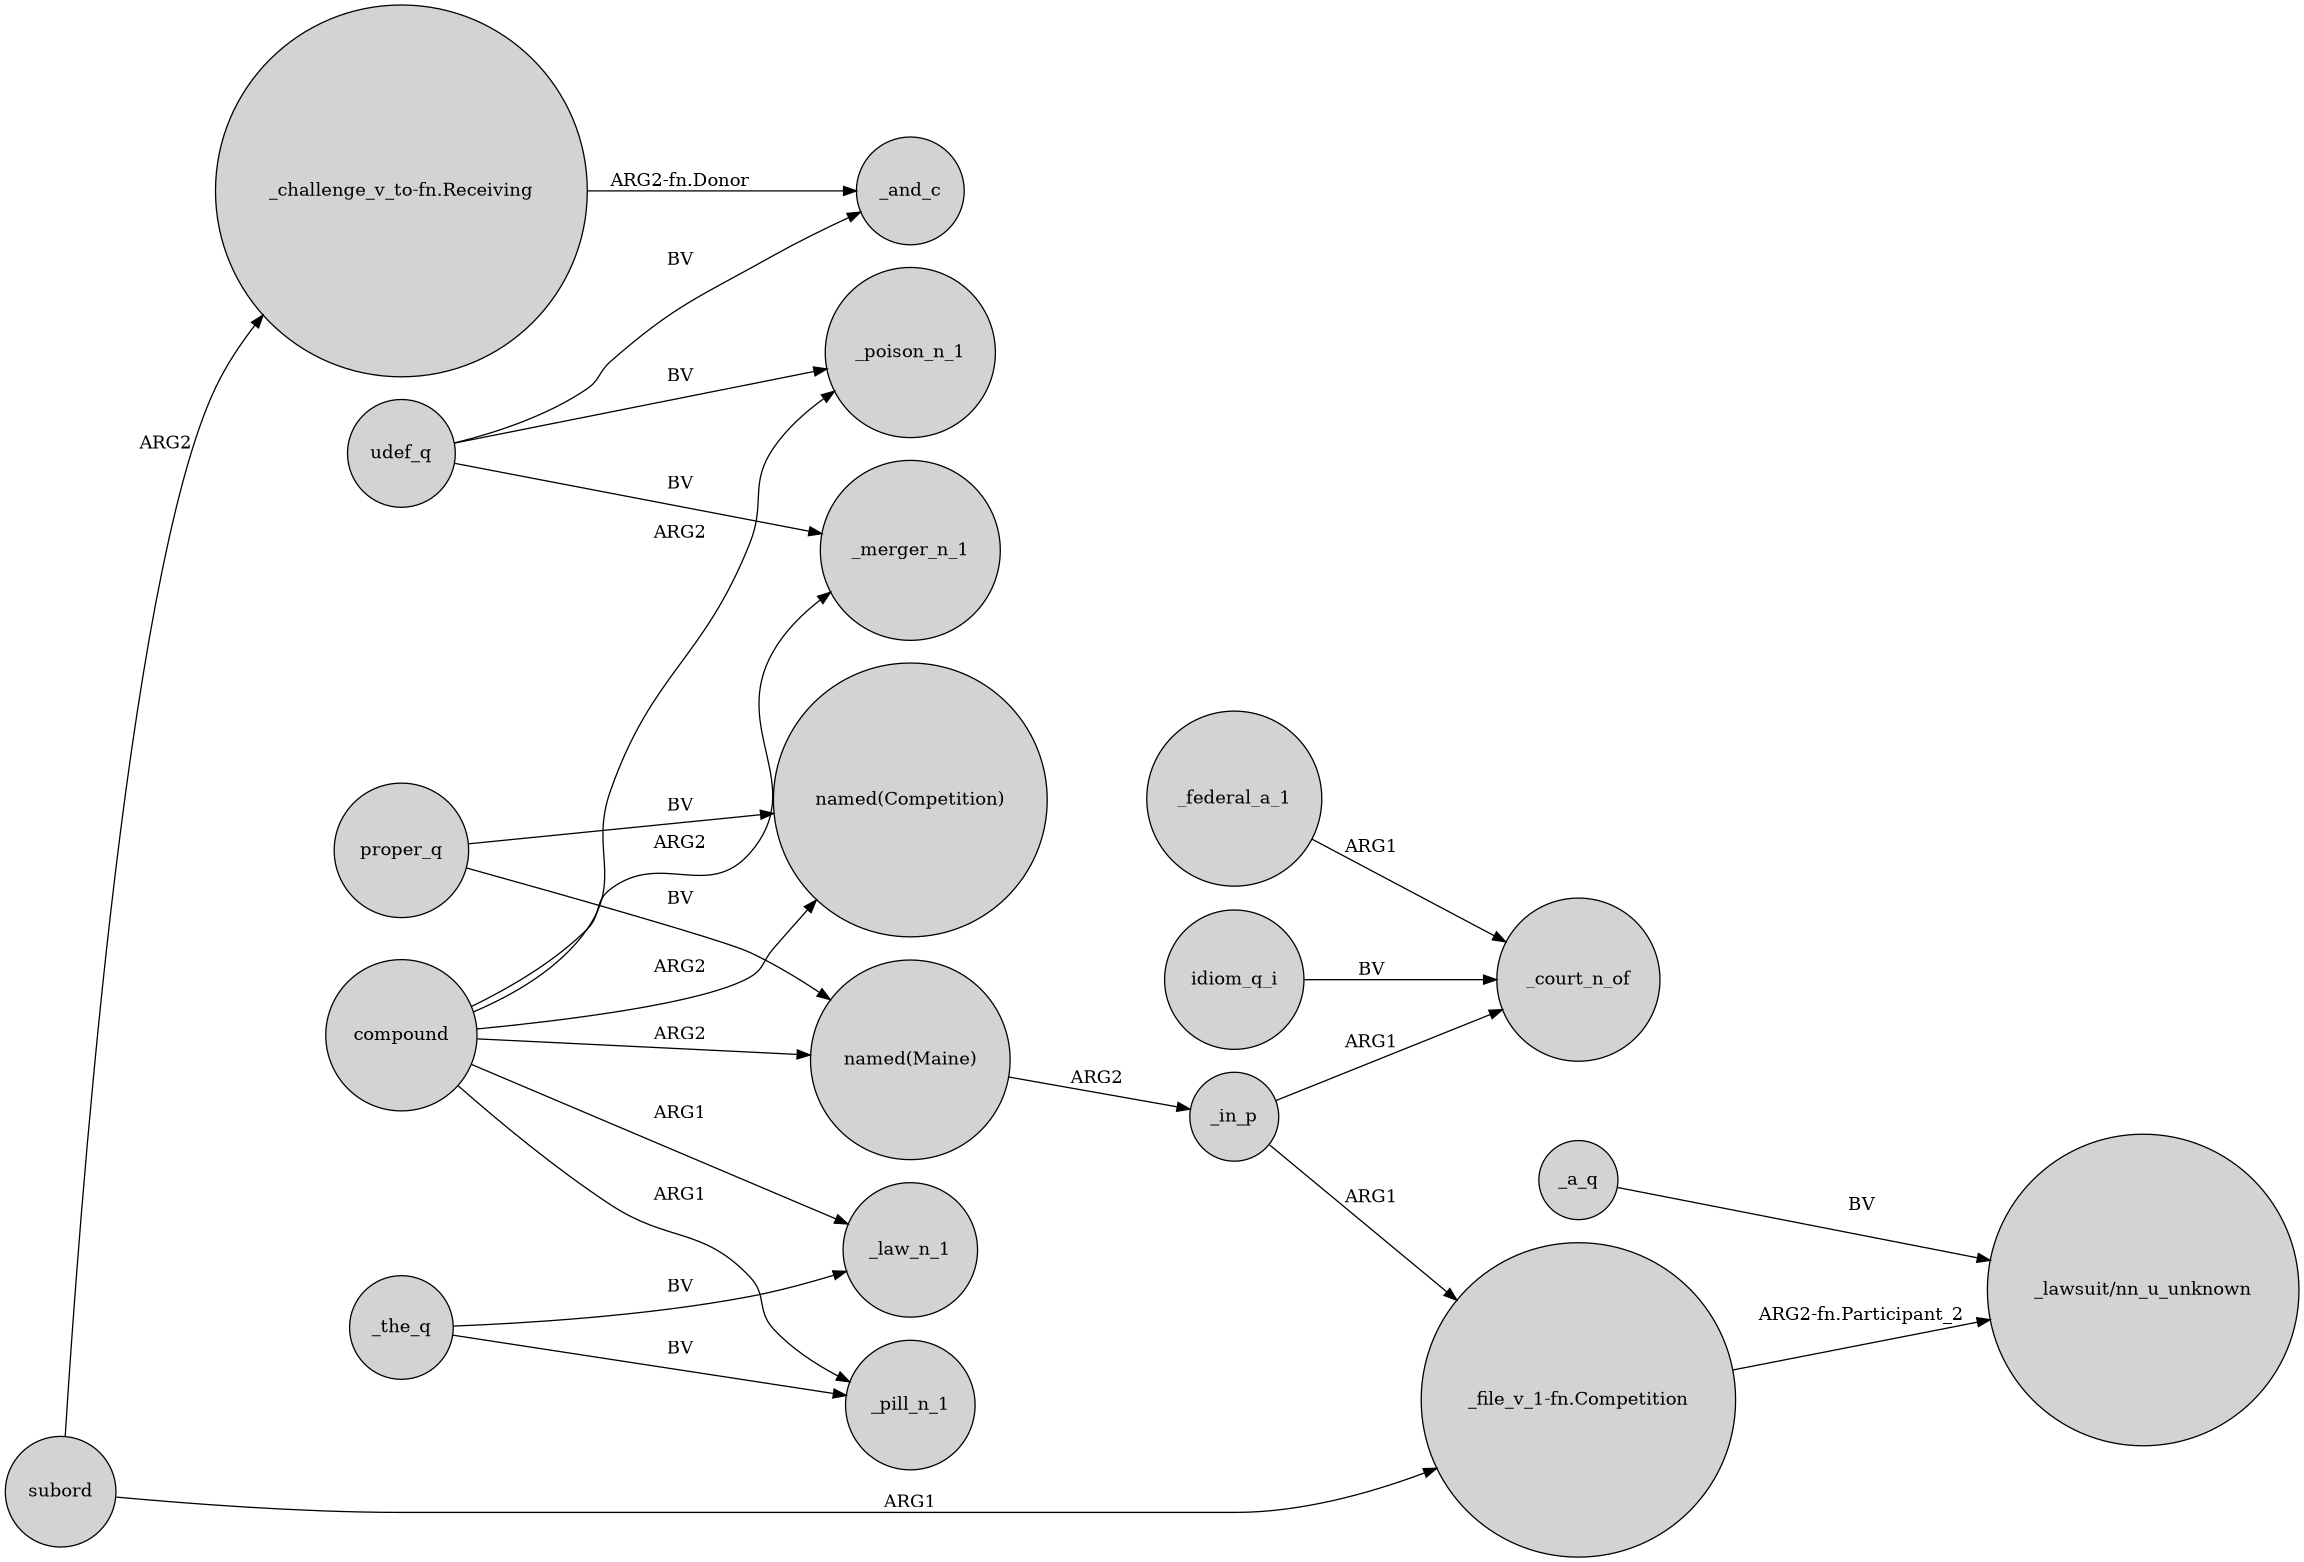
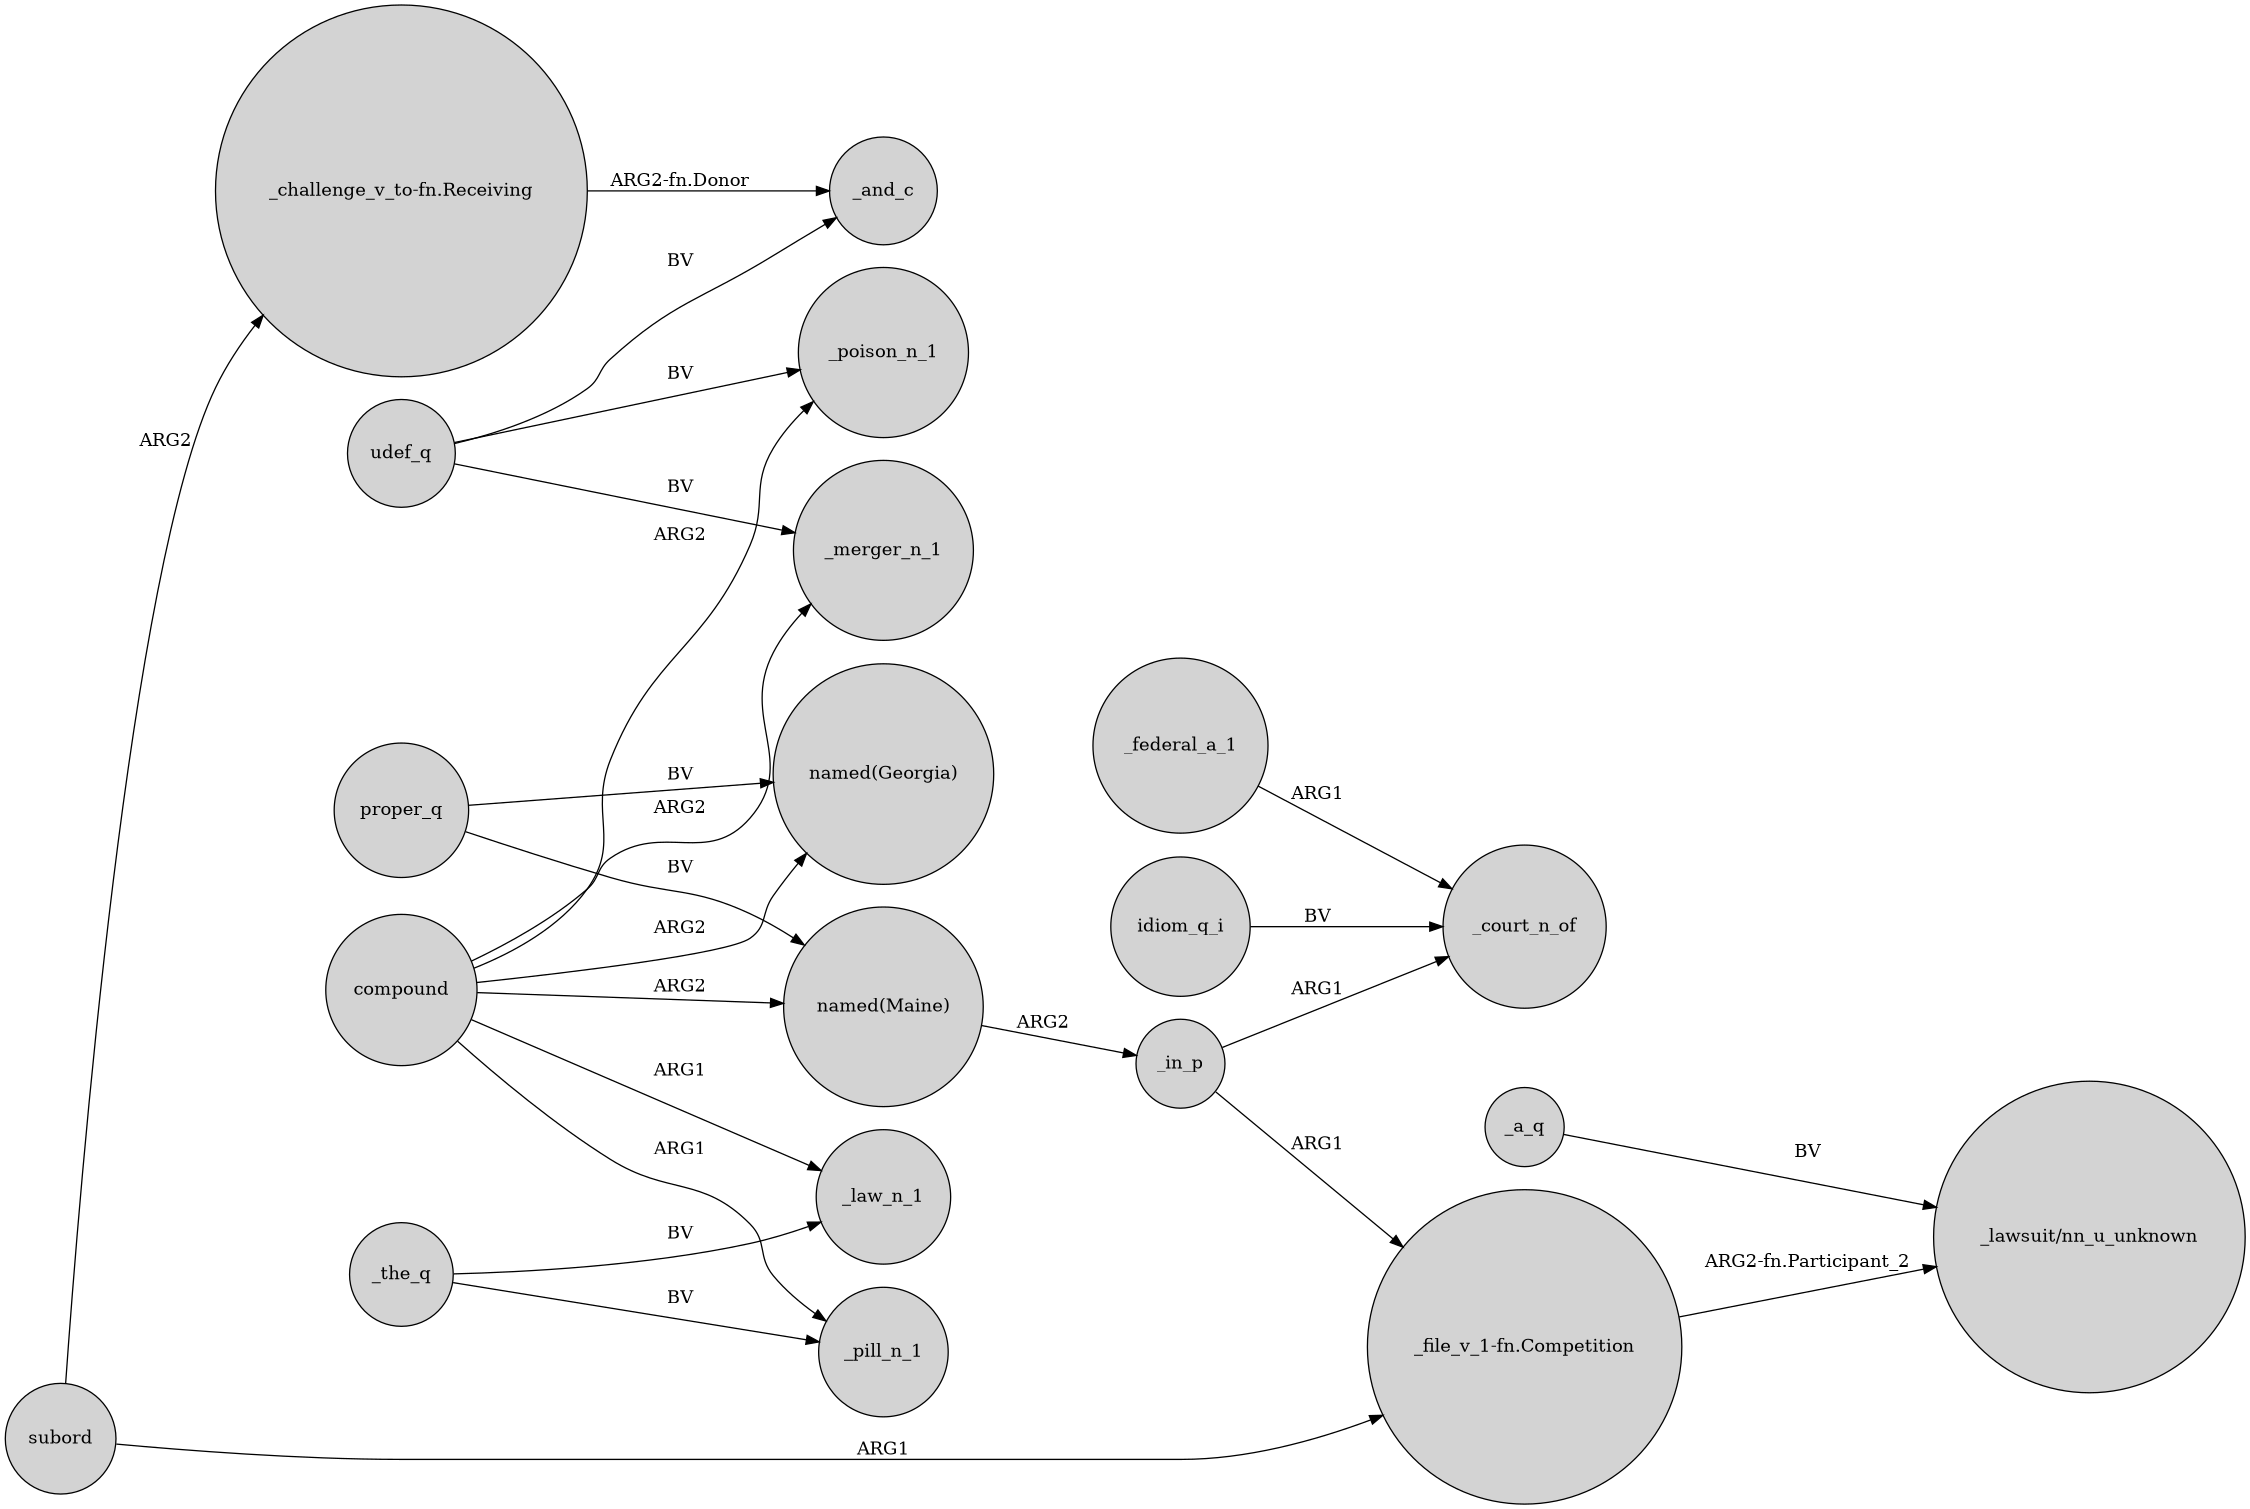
node "named(Competition)": label "named(Competition)" -> "named(Georgia)"
